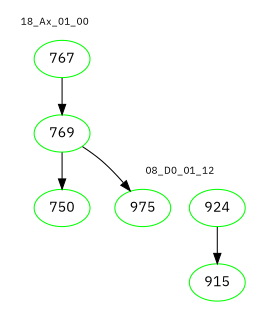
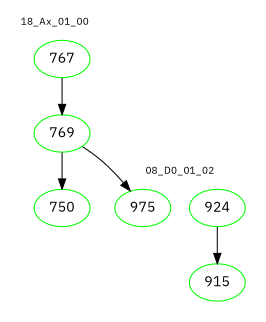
cluster "08_D0_01_12": label "08_D0_01_12" -> "08_D0_01_02"
